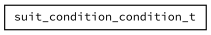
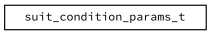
node "suit_condition_condition_t": label "suit_condition_condition_t" -> "suit_condition_params_t"
